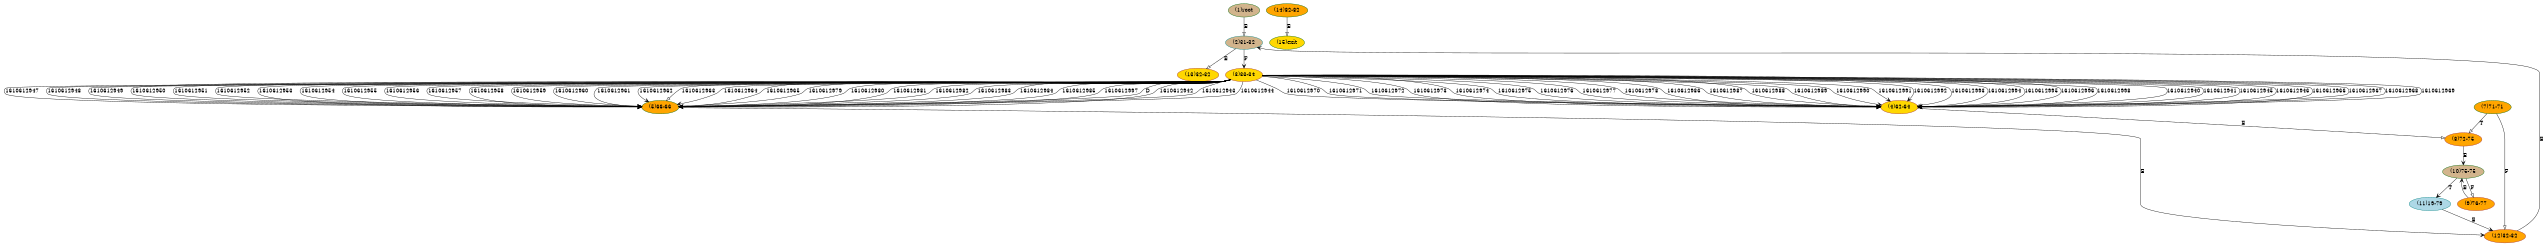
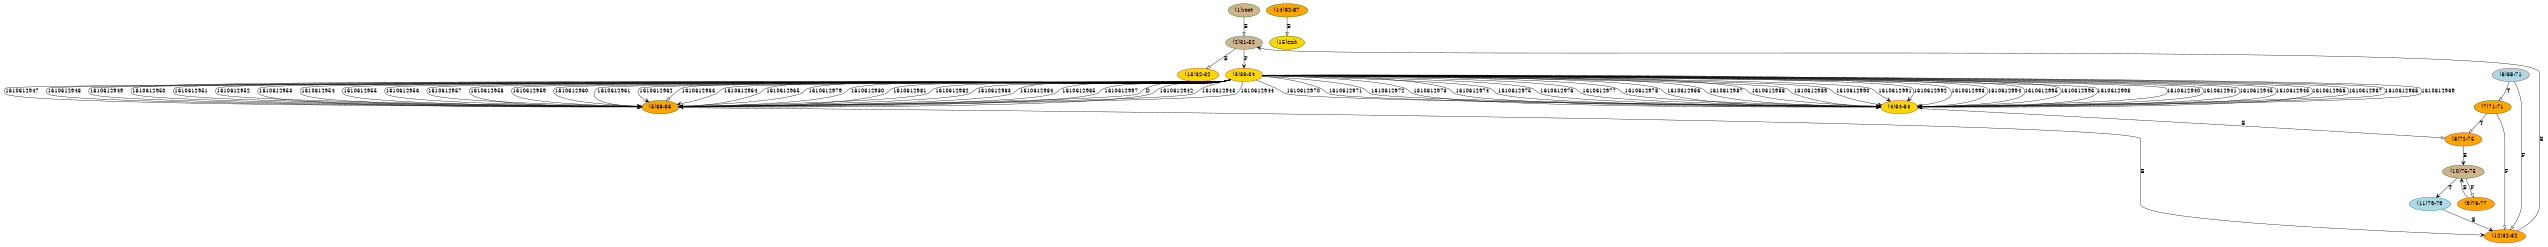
node "(14)82-82": label "(14)82-82" -> "(14)82-87"
node "(6)68-71": added
node "(4)62-64": label "(4)62-64" -> "(4)64-64"
node "(11)19-79": label "(11)19-79" -> "(11)79-79"
